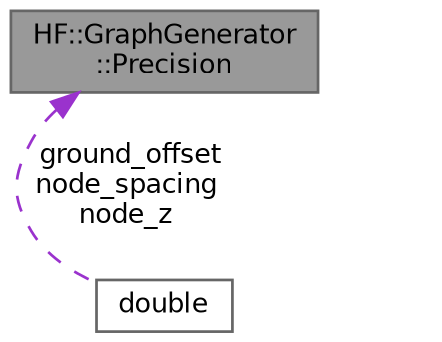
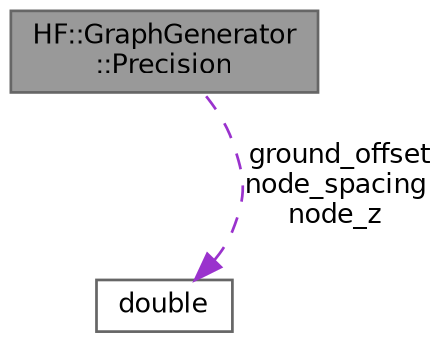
edge "double" -> "HF::GraphGenerator ::Precision": reversed
